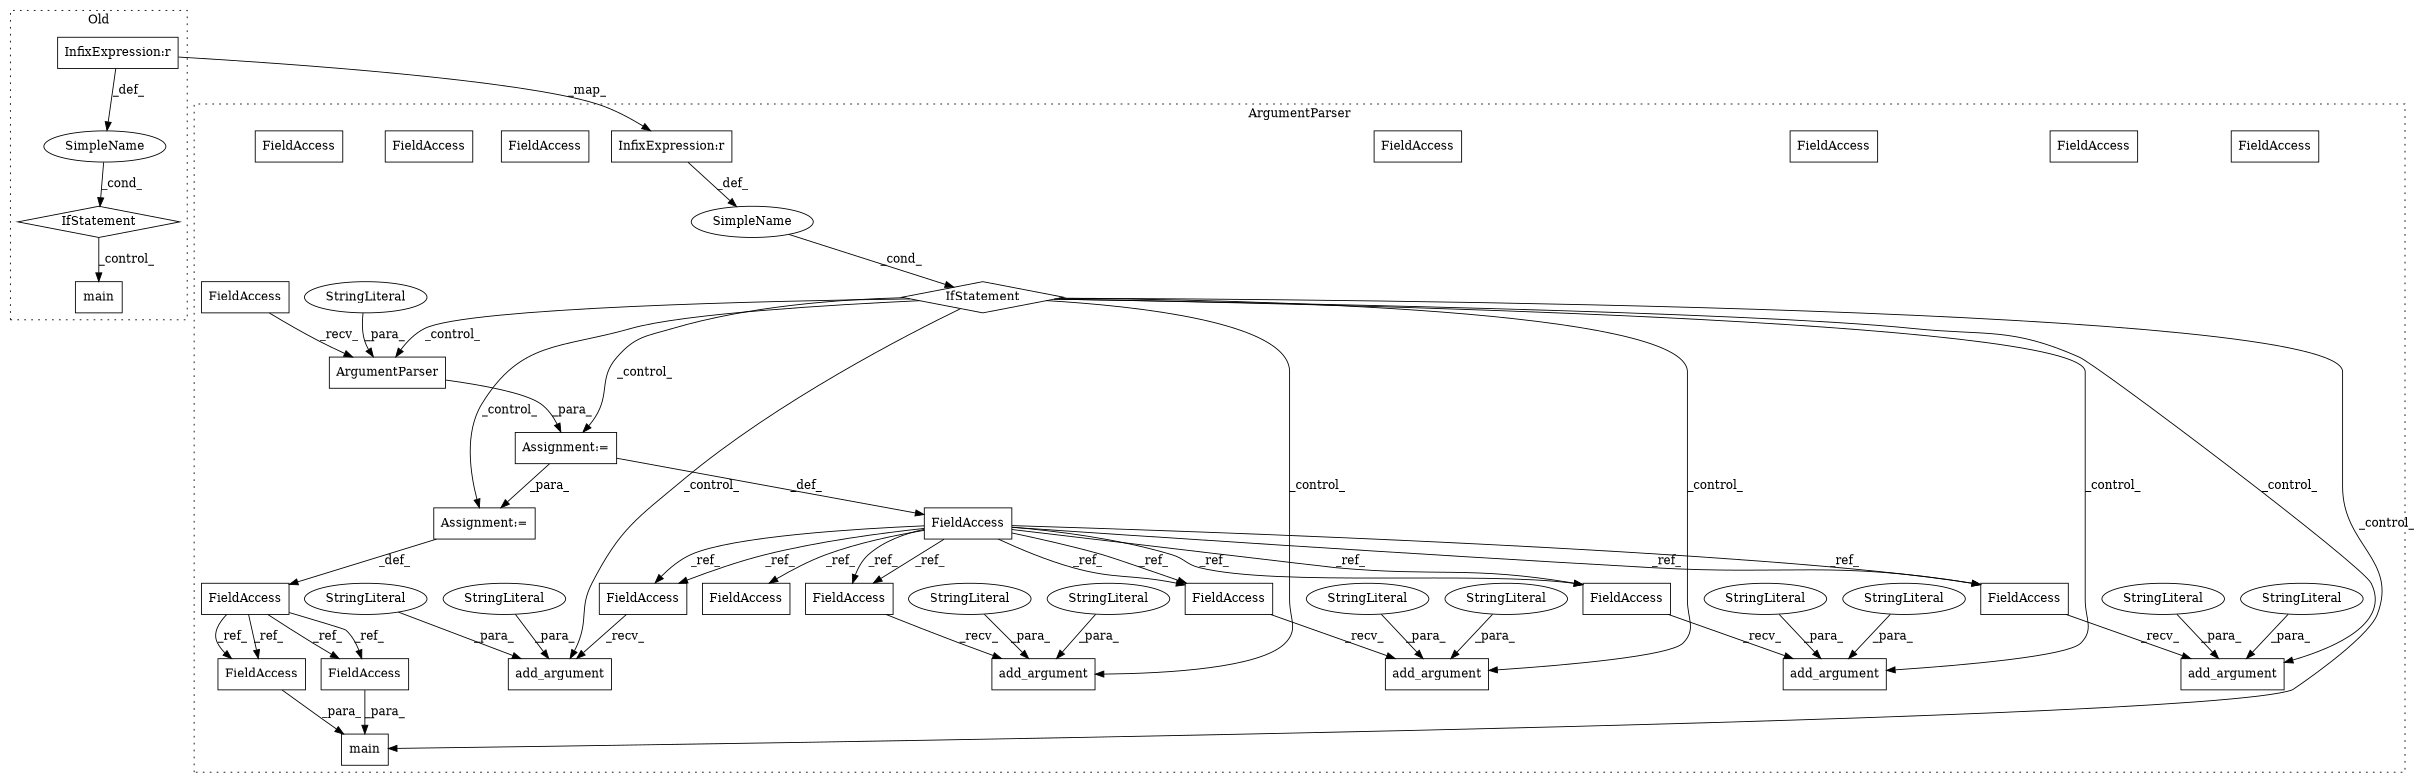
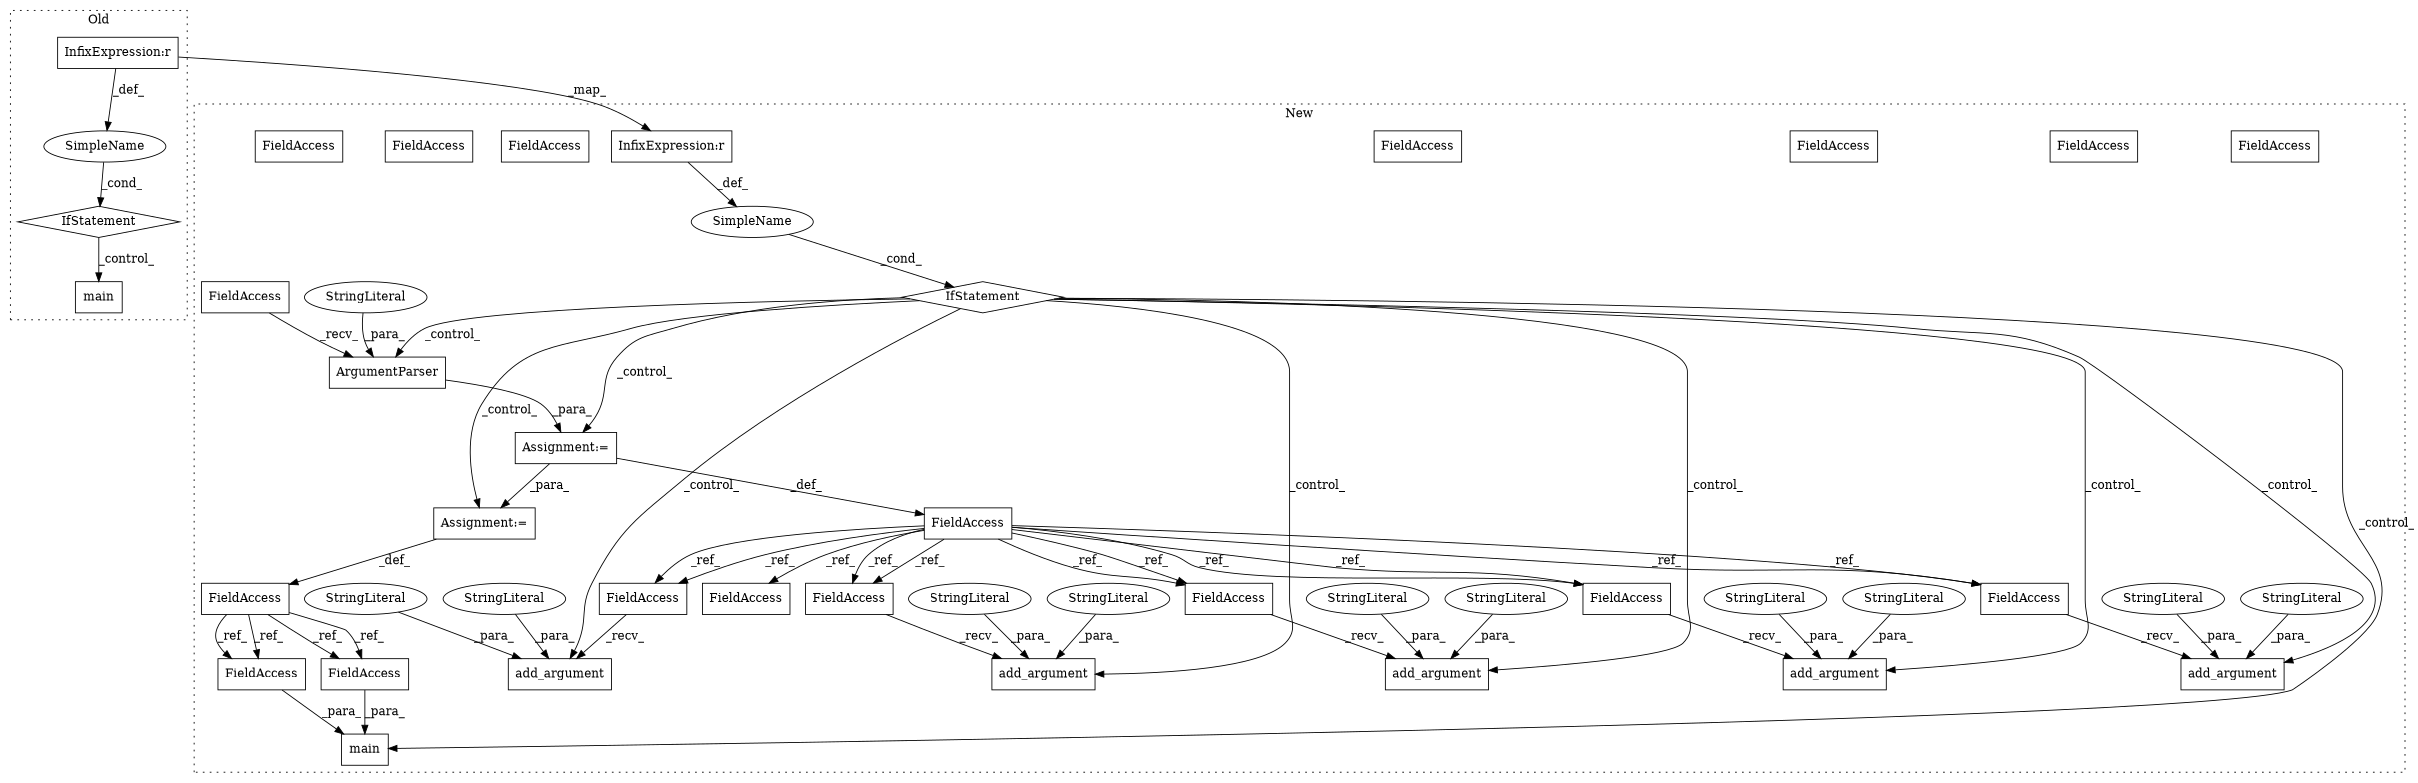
cluster "ArgumentParser": label "ArgumentParser" -> "New"
